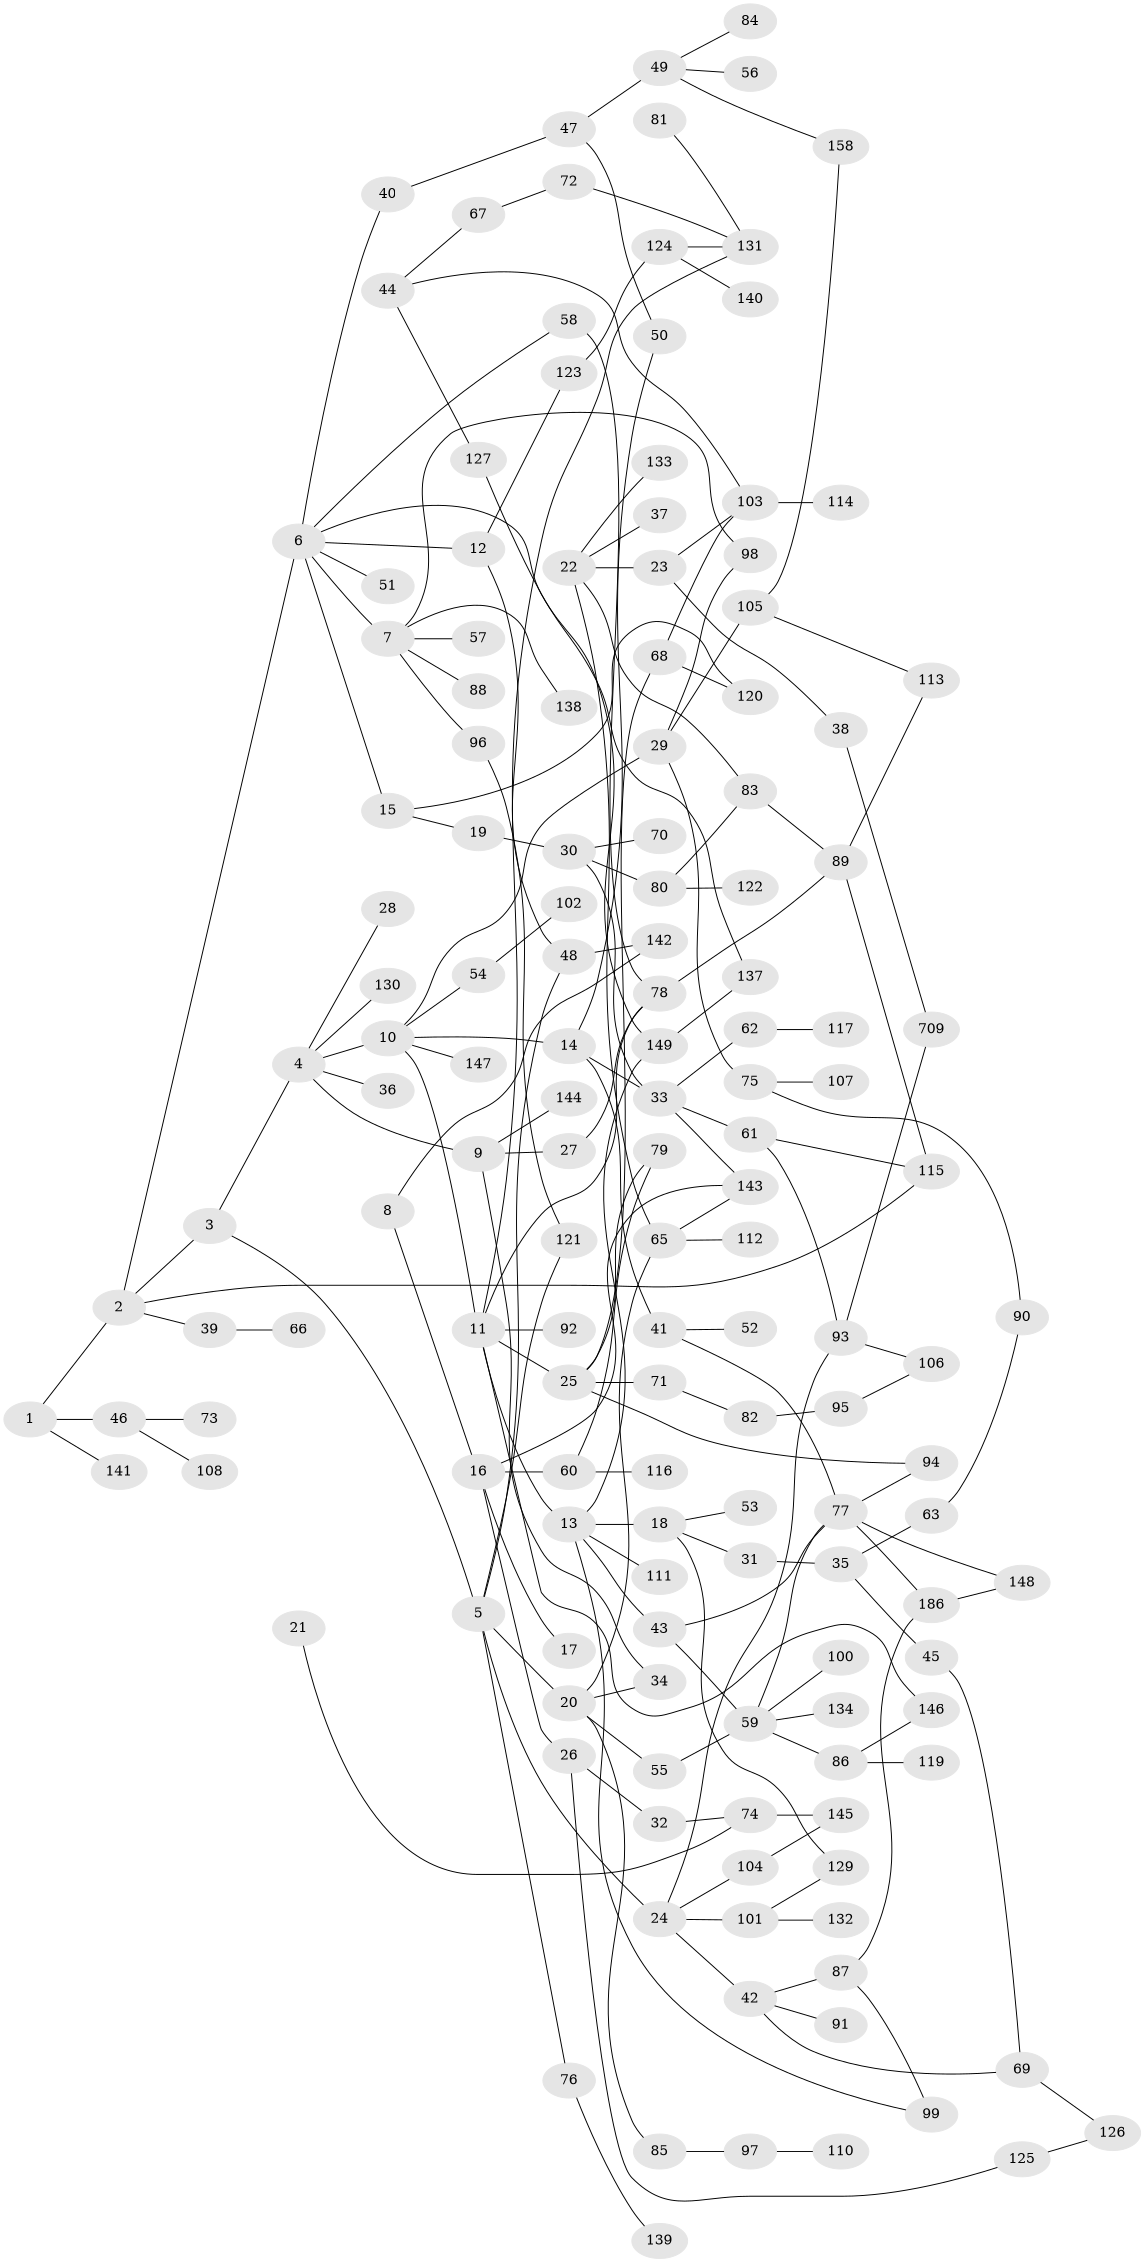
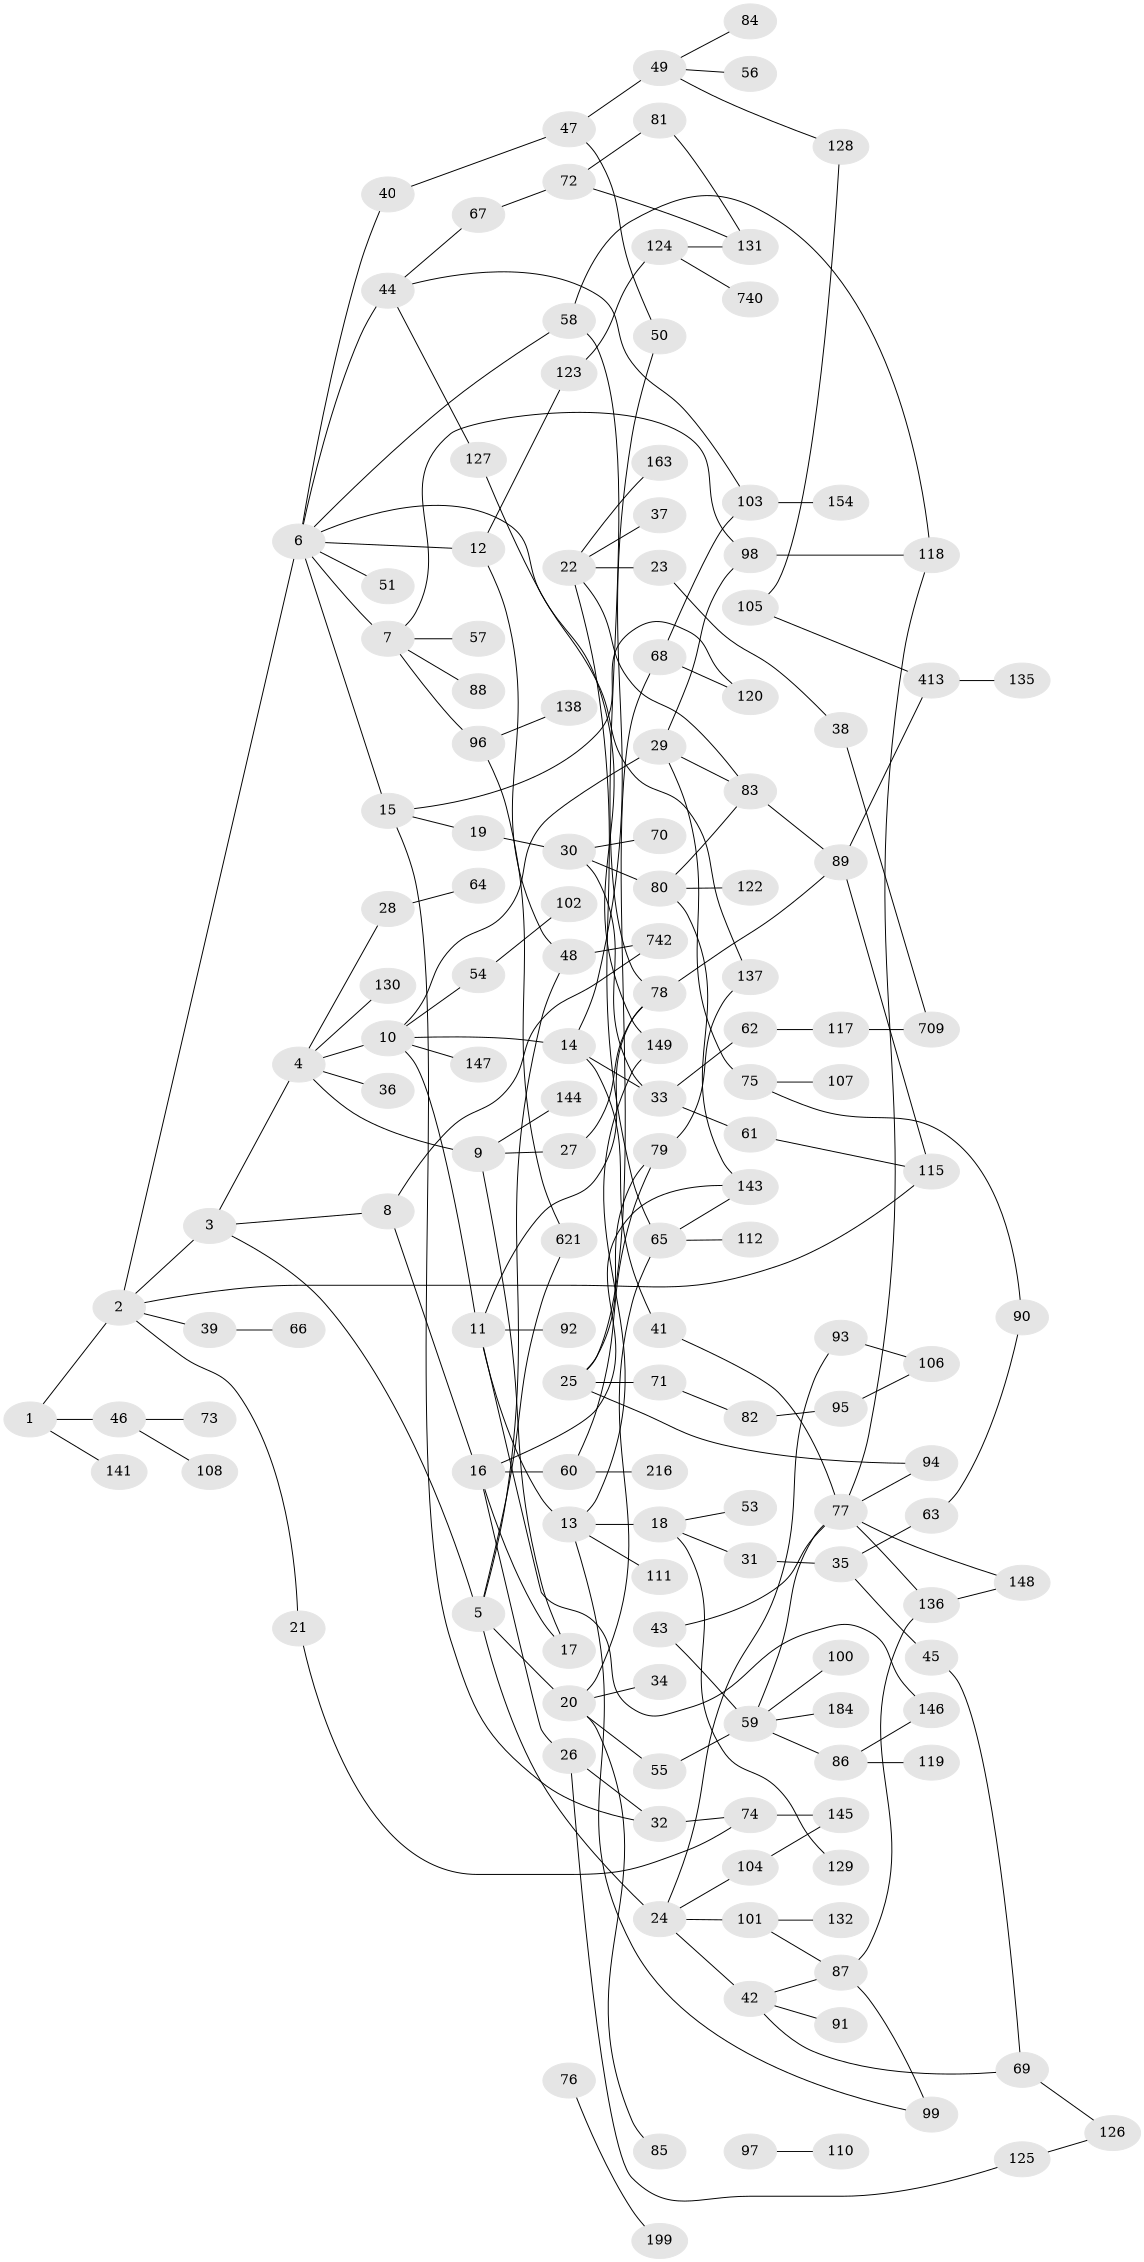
node "158": label "158" -> "128"
edge "81" -- "72": added
node "140": label "140" -> "740"
edge "44" -- "6": added
node "133": label "133" -> "163"
node "114": label "114" -> "154"
edge "103" -- "23": removed
node "118": added
edge "131" -- "11": removed
edge "7" -- "138": now "96" -- "138"
node "113": label "113" -> "413"
node "135": added
edge "105" -- "29": now "83" -- "29"
node "64": added
node "142": label "142" -> "742"
edge "137" -- "149": now "137" -- "79"
edge "33" -- "143": now "80" -- "143"
edge "709" -- "93": now "709" -- "117"
edge "8" -- "3": added
edge "61" -- "93": removed
node "121": label "121" -> "621"
node "52": removed
edge "11" -- "25": removed
edge "15" -- "32": added
edge "9" -- "34": now "9" -- "17"
edge "2" -- "21": added
node "116": label "116" -> "216"
edge "13" -- "43": removed
node "186": label "186" -> "136"
node "134": label "134" -> "184"
edge "5" -- "76": removed
edge "129" -- "101": now "87" -- "101"
edge "85" -- "97": removed
node "139": label "139" -> "199"
